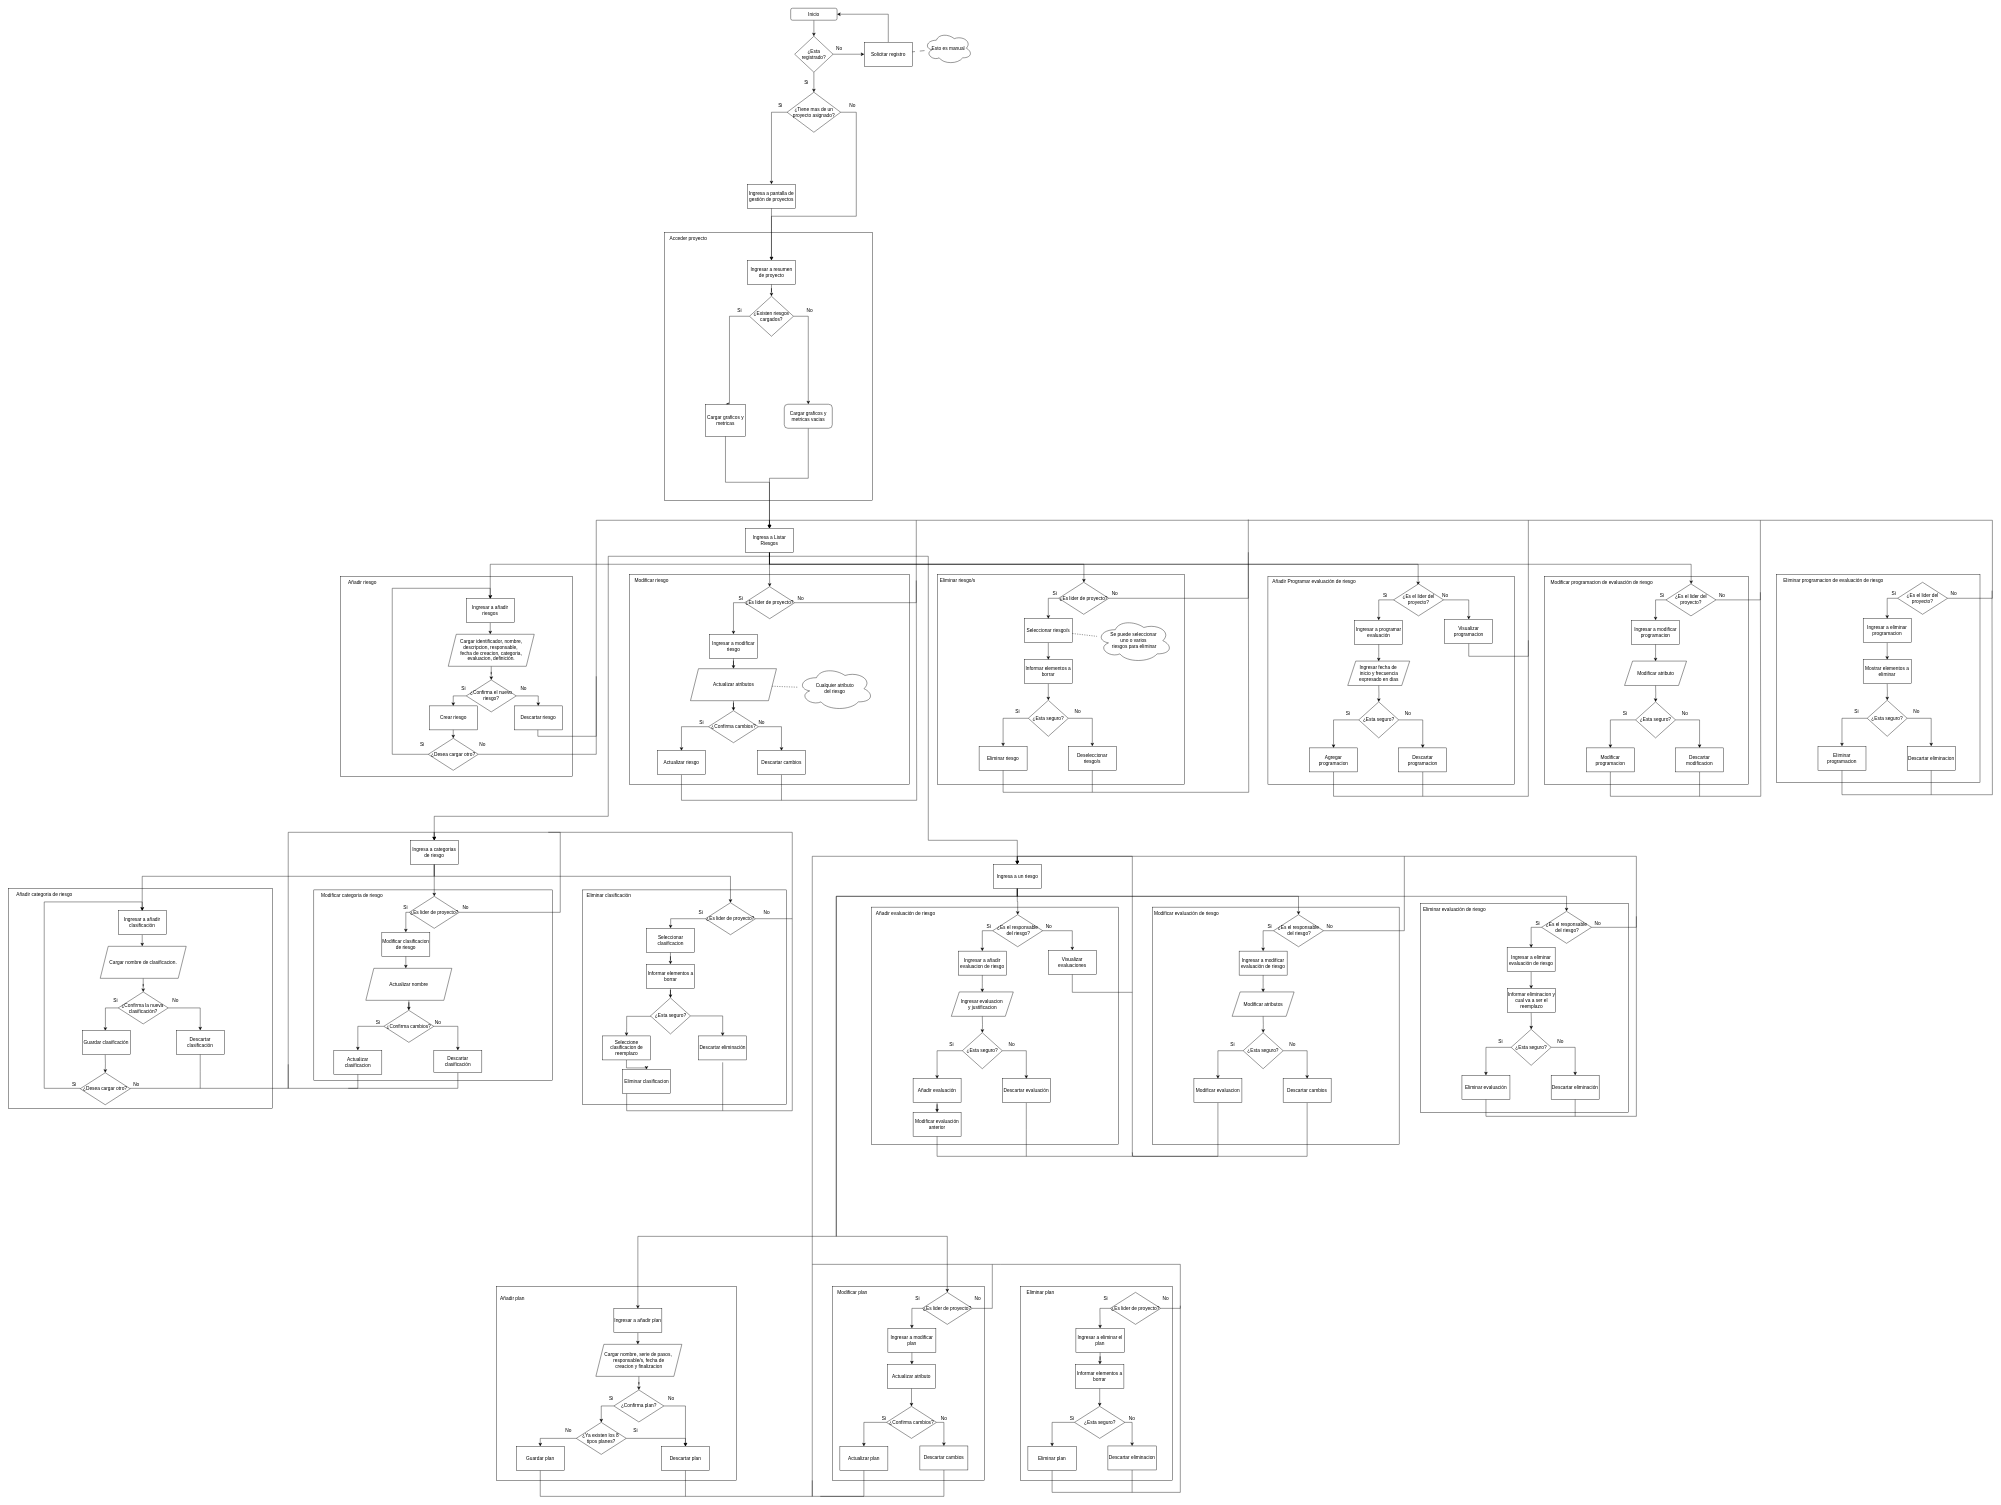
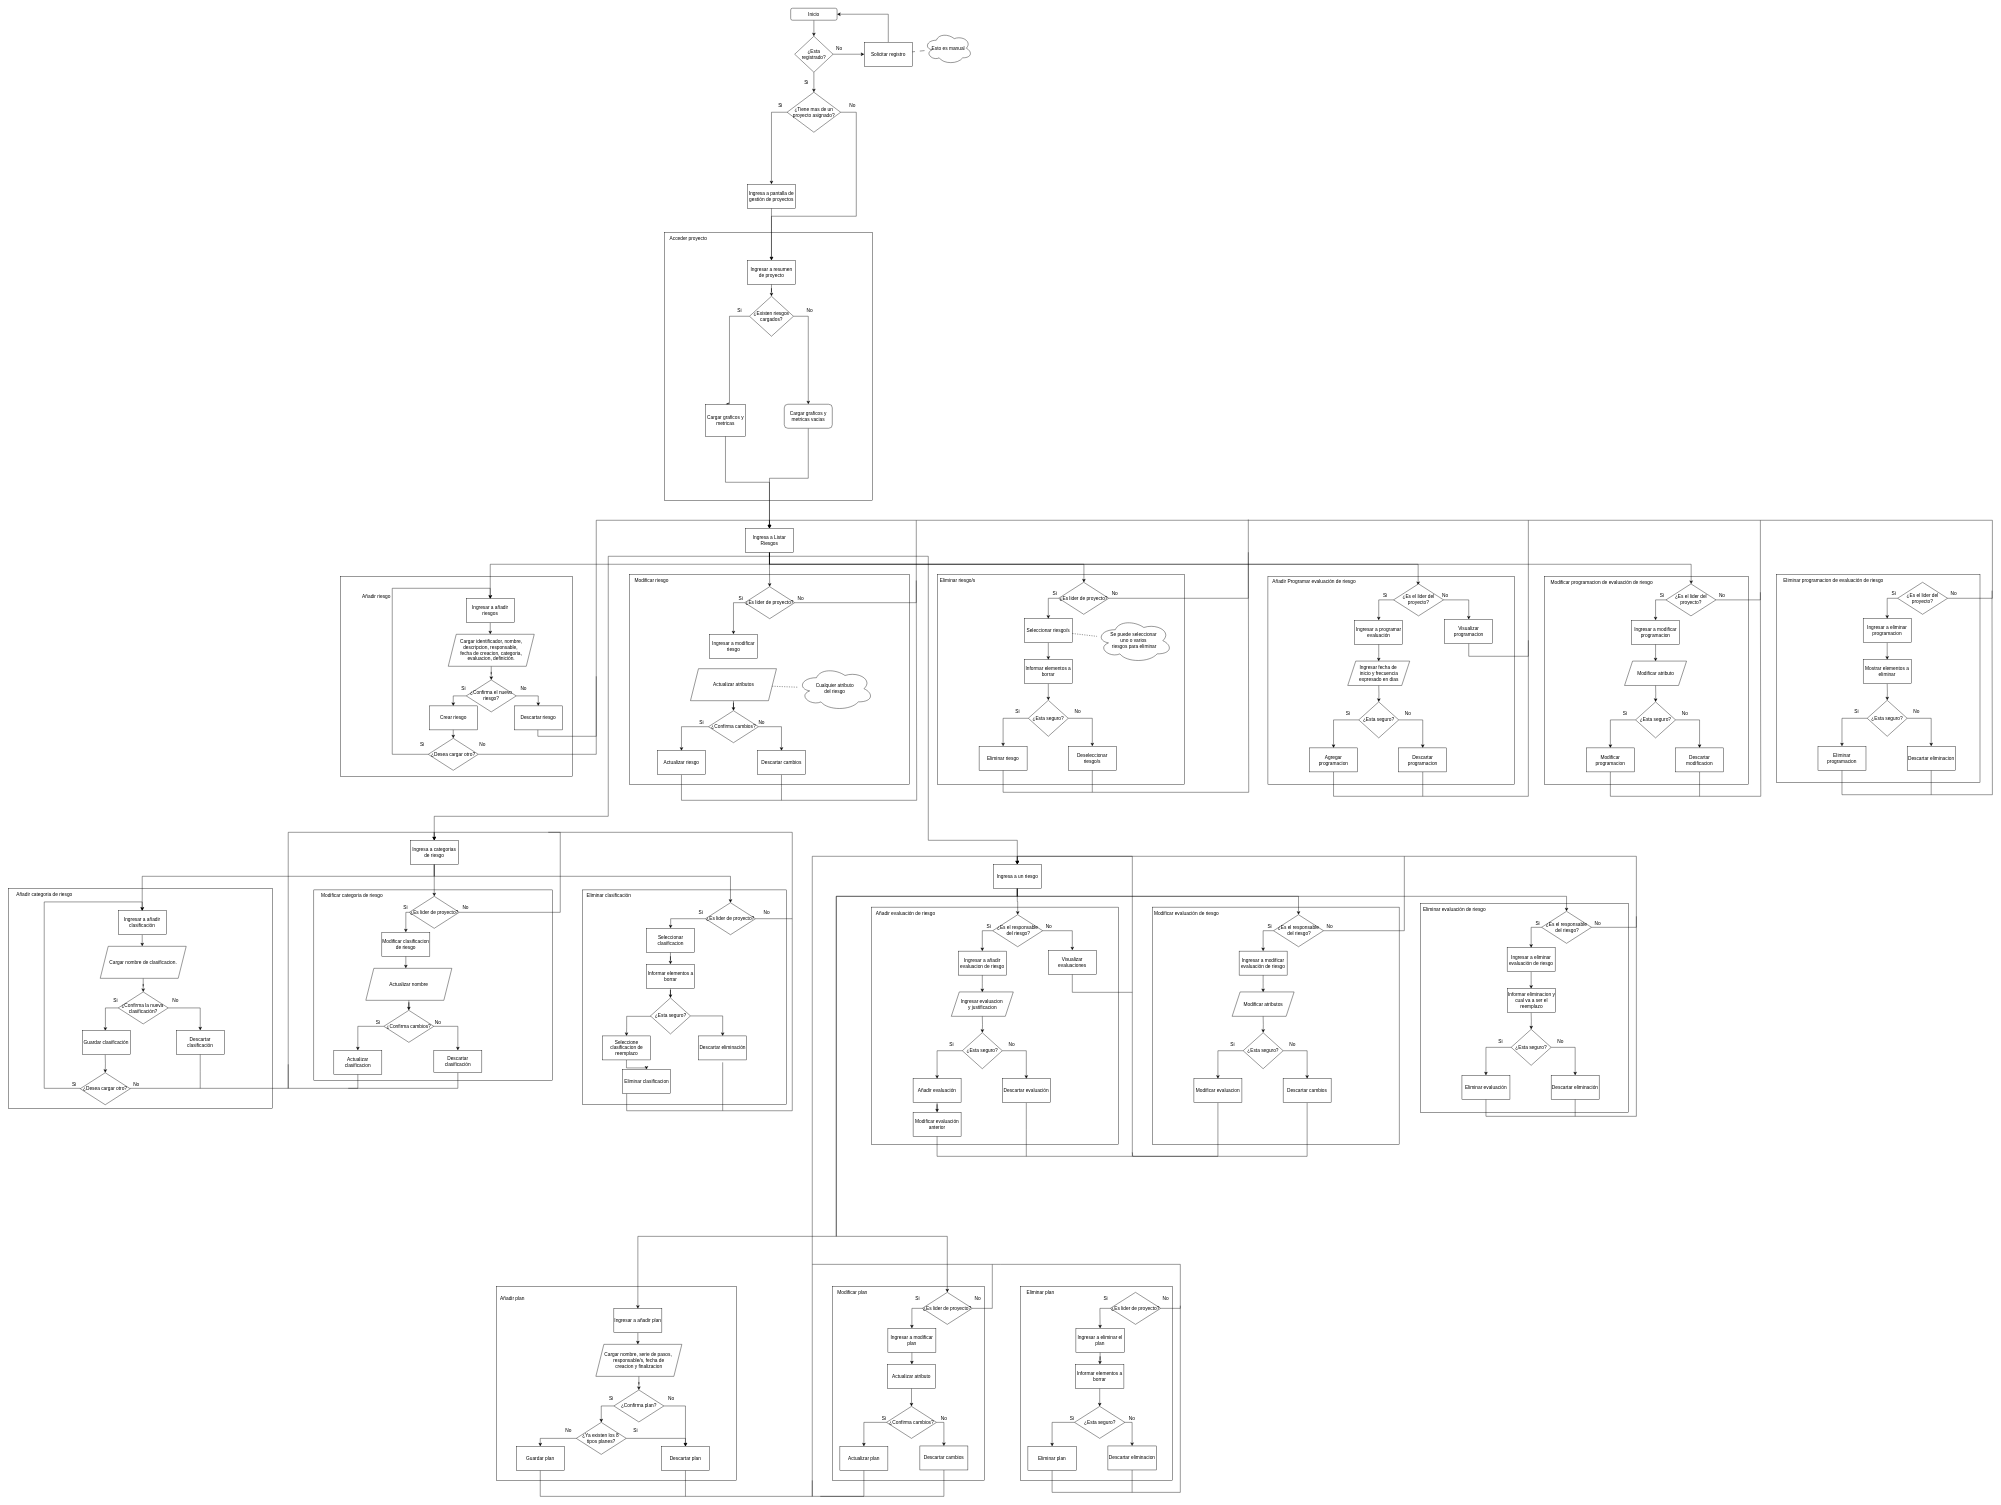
node "Añadir riesgo": moved (362, 582) -> (376, 596)
edge "Ingresar a modificar riesgo" -> "Actualizar atributos": removed
